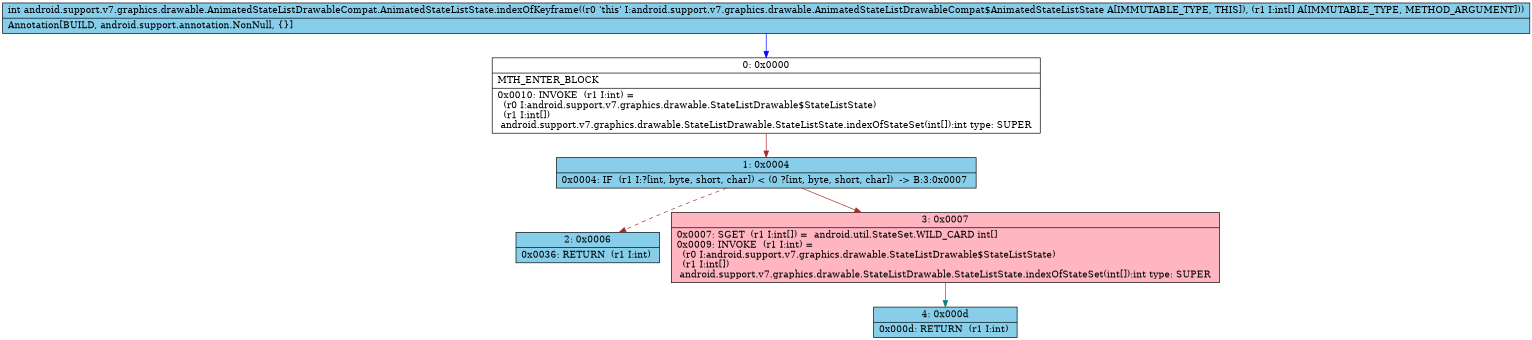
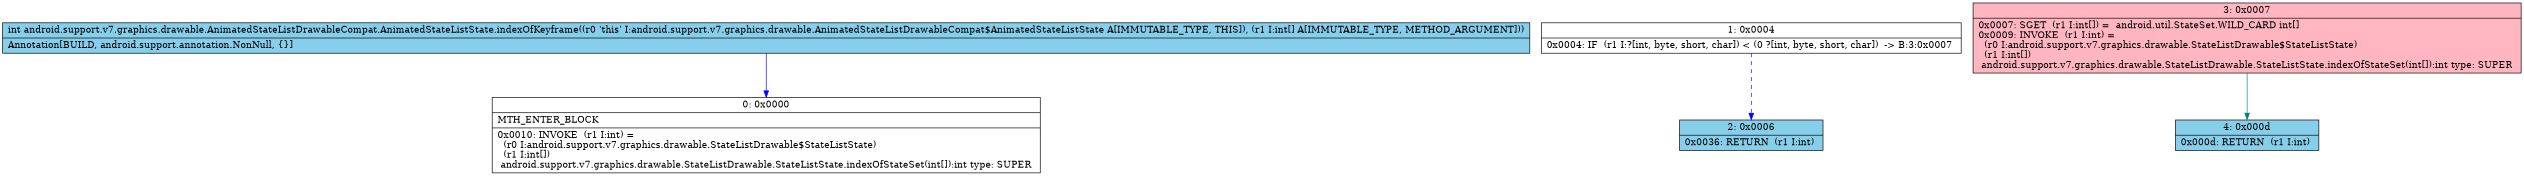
edge "0: 0x0000" -> "1: 0x0004": removed
node "1: 0x0004": fillcolor skyblue -> white
edge "1: 0x0004" -> "3: 0x0007": removed
edge "1: 0x0004" -> "2: 0x0006": color brown -> blue
